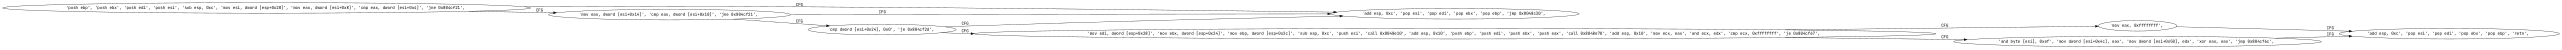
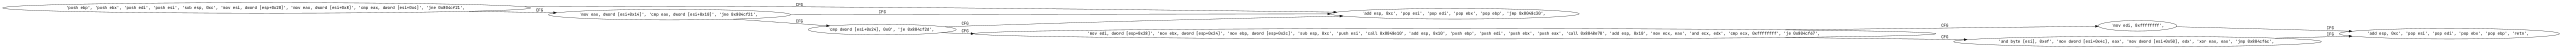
node "'mov eax, 0xffffffff',": label "'mov eax, 0xffffffff'," -> "'mov edi, 0xffffffff',"
